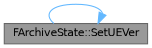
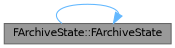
node "FArchiveState::SetUEVer": label "FArchiveState::SetUEVer" -> "FArchiveState::FArchiveState"
